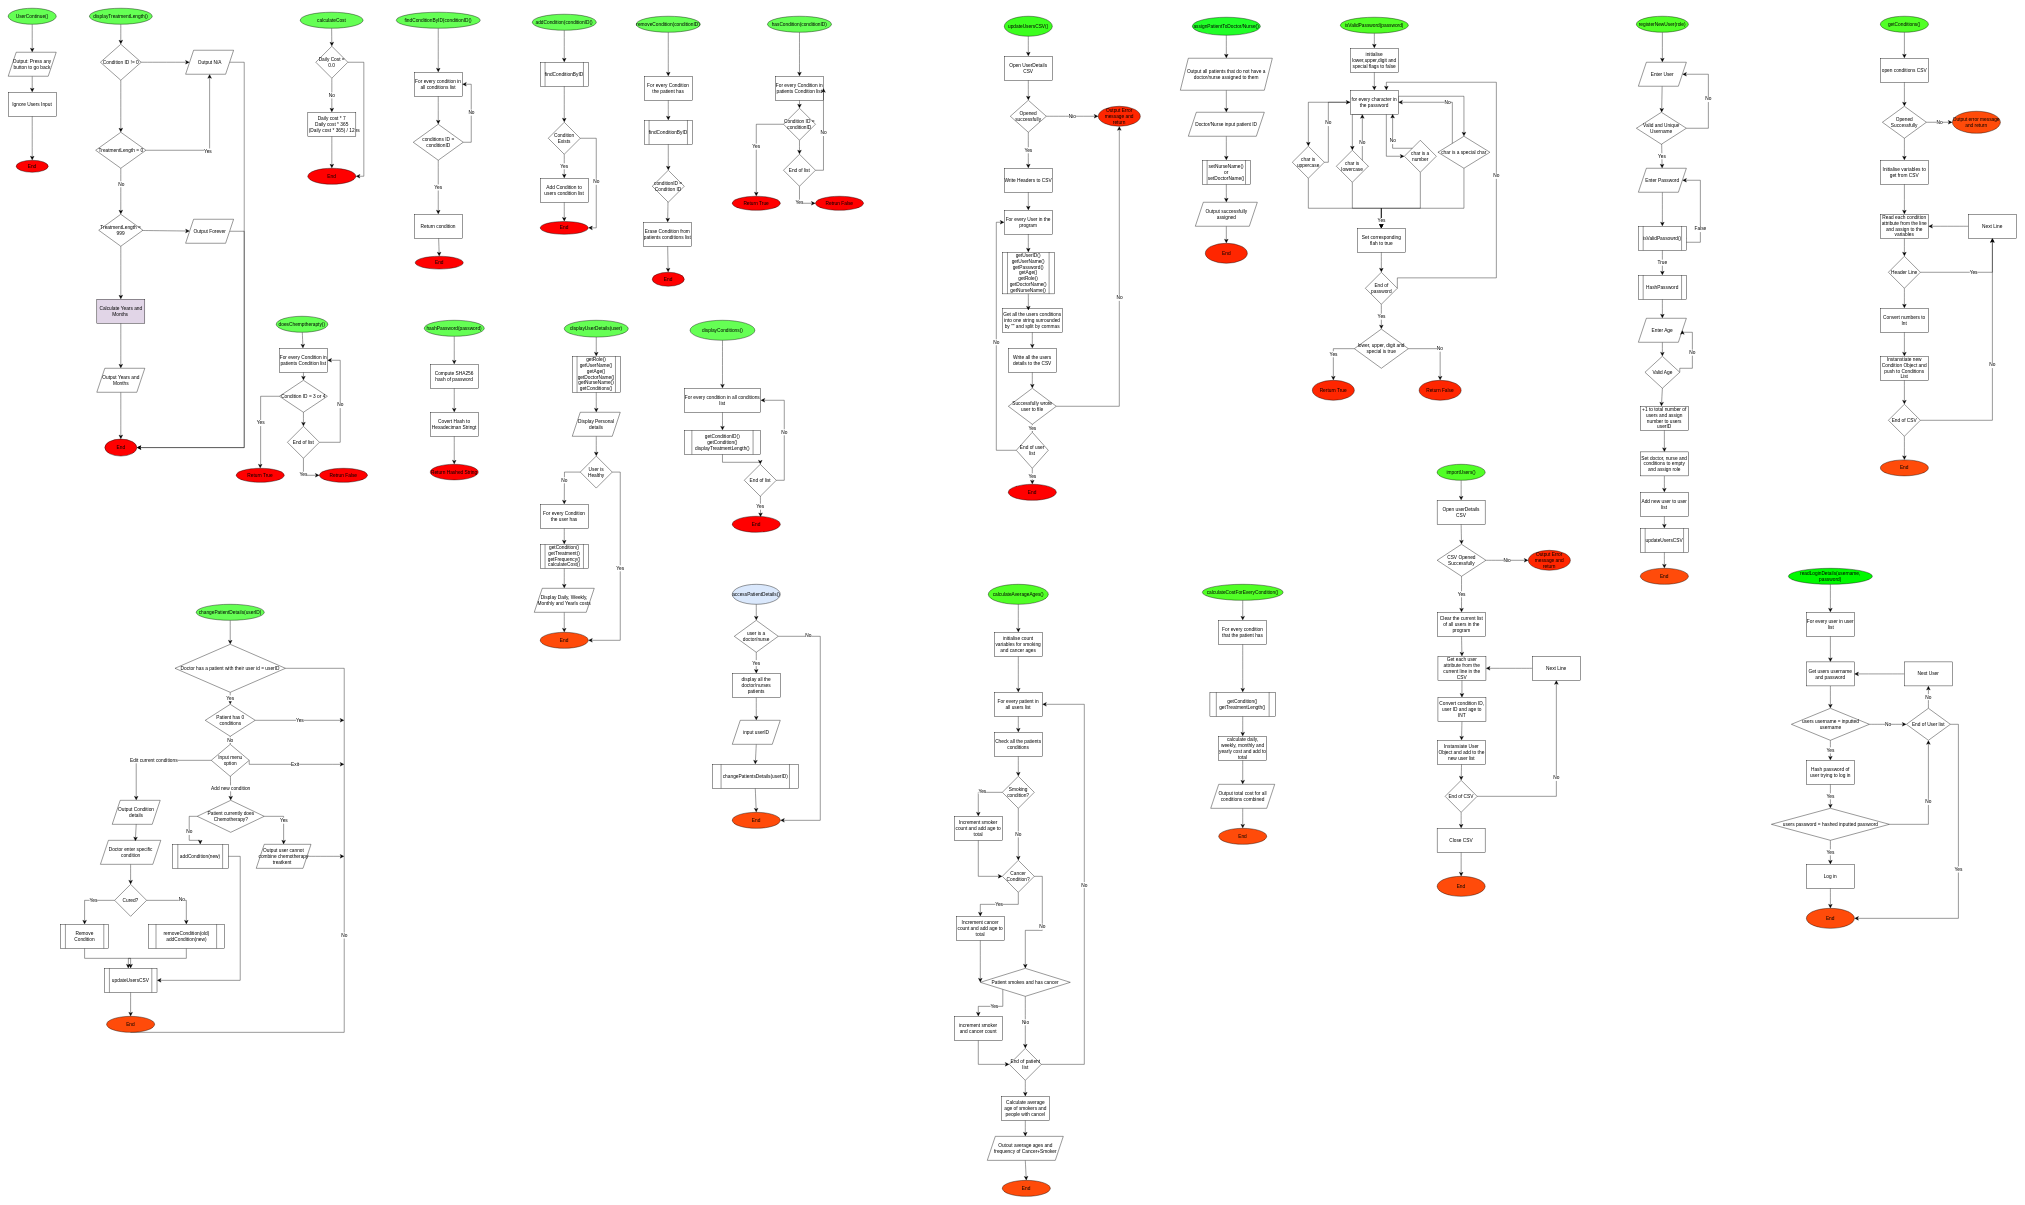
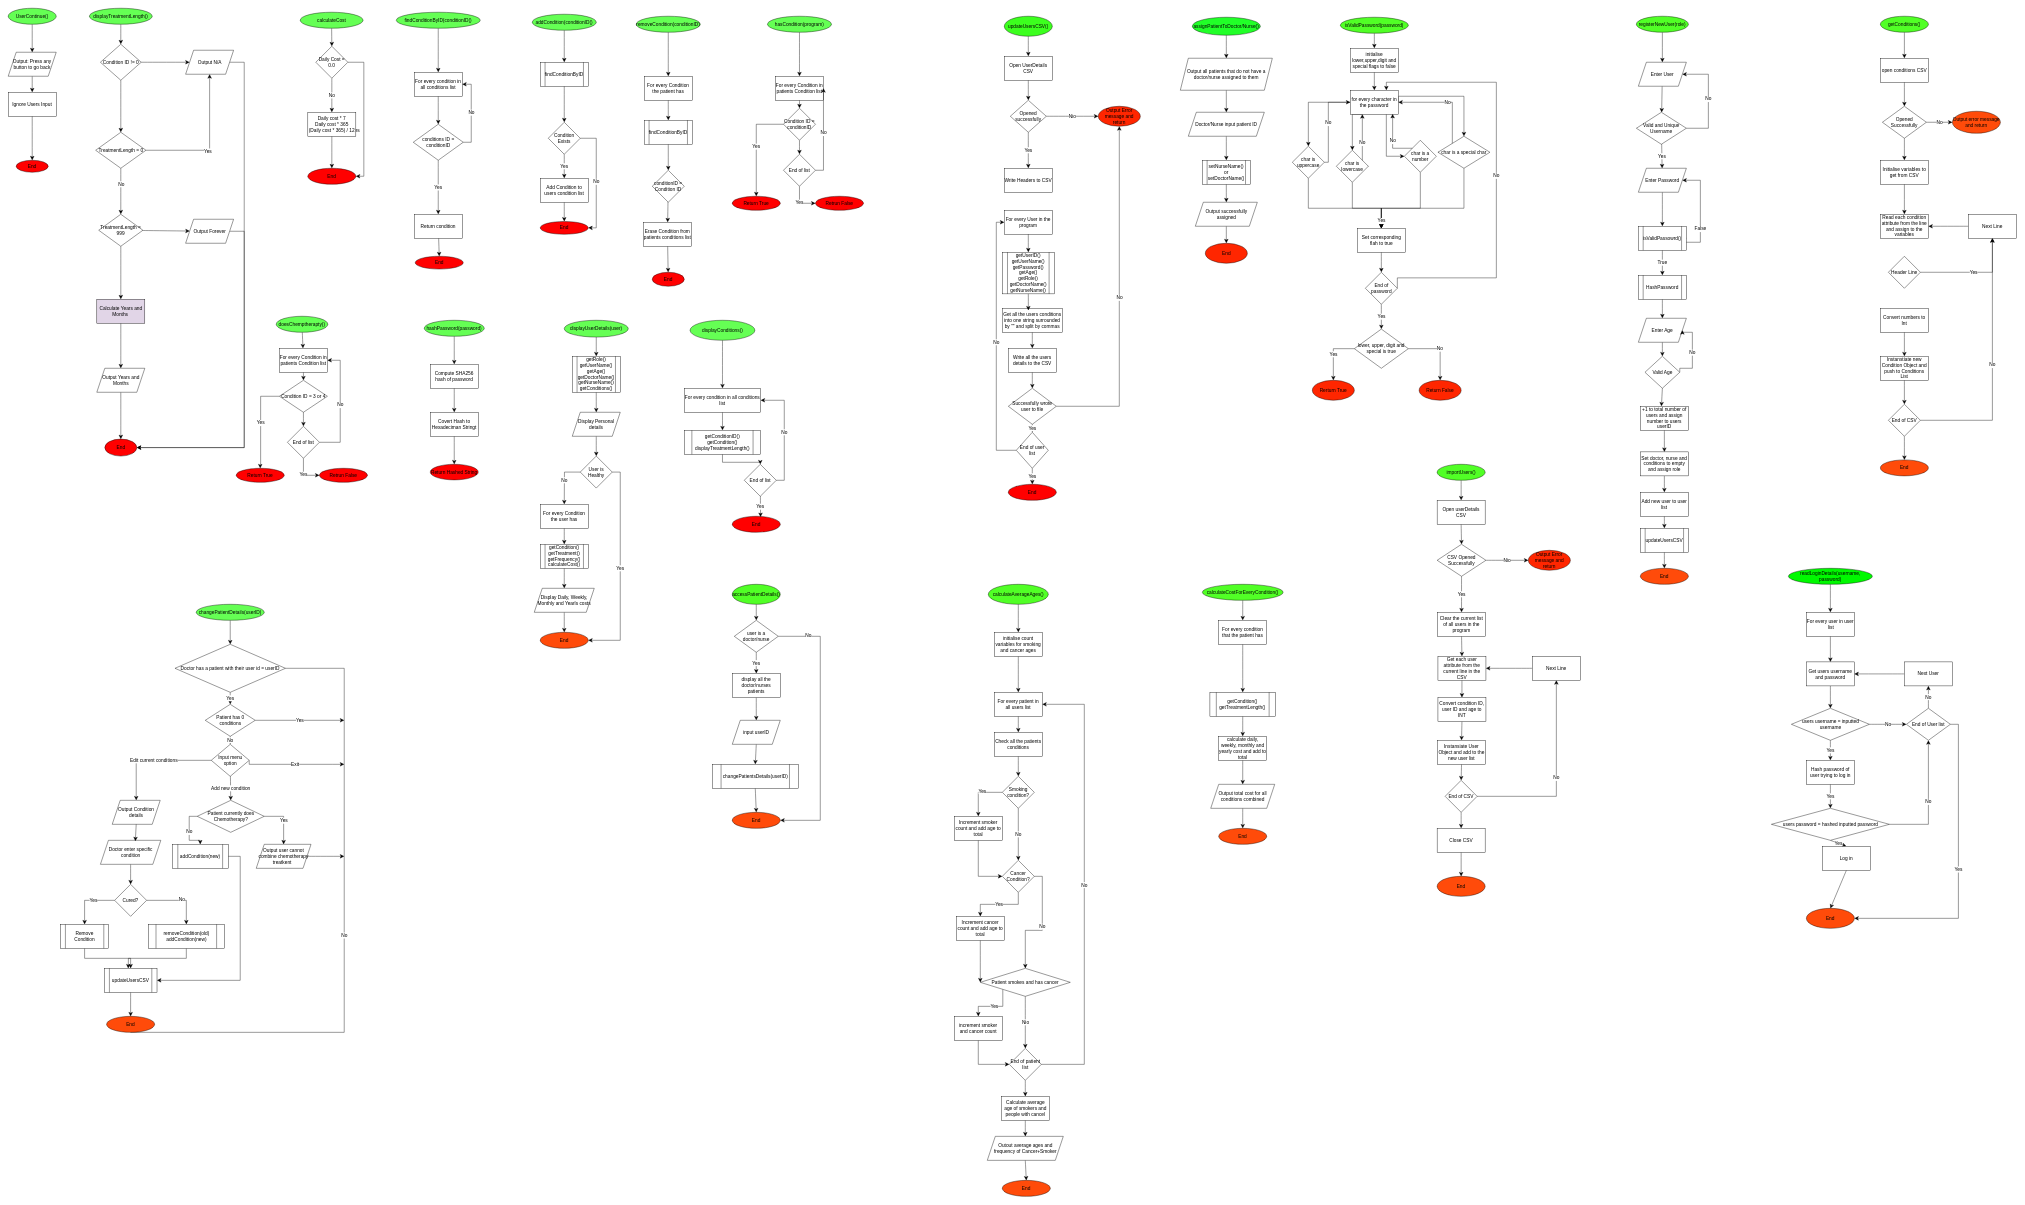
node "hasCondition(conditionID)": label "hasCondition(conditionID)" -> "hasCondition(program)"
edge "Write Headers to CSV" -> "For every User in the program": removed
edge "Read each condition attribute from the line and assign to the variables" -> "Header Line": removed
edge "Header Line" -> "Convert numbers to Int": removed
node "accessPatientDetails()": fillcolor #dae8fc -> #51ff26
node "Log in": moved (1830, 876) -> (1846, 858)
